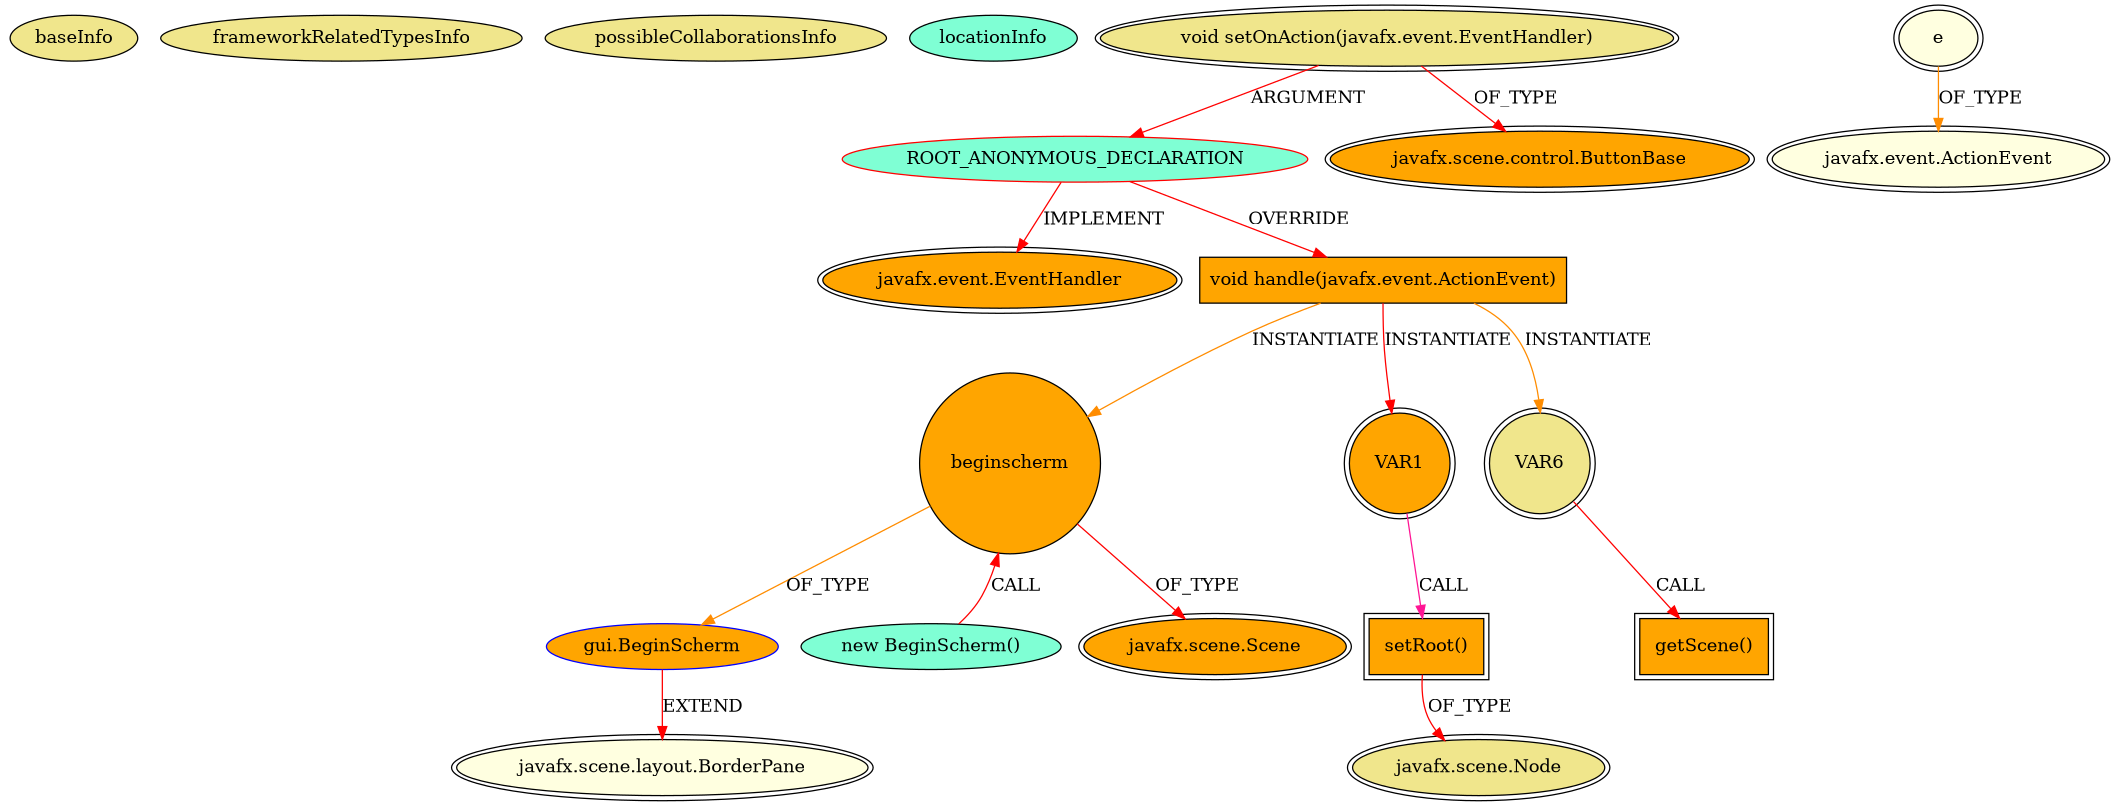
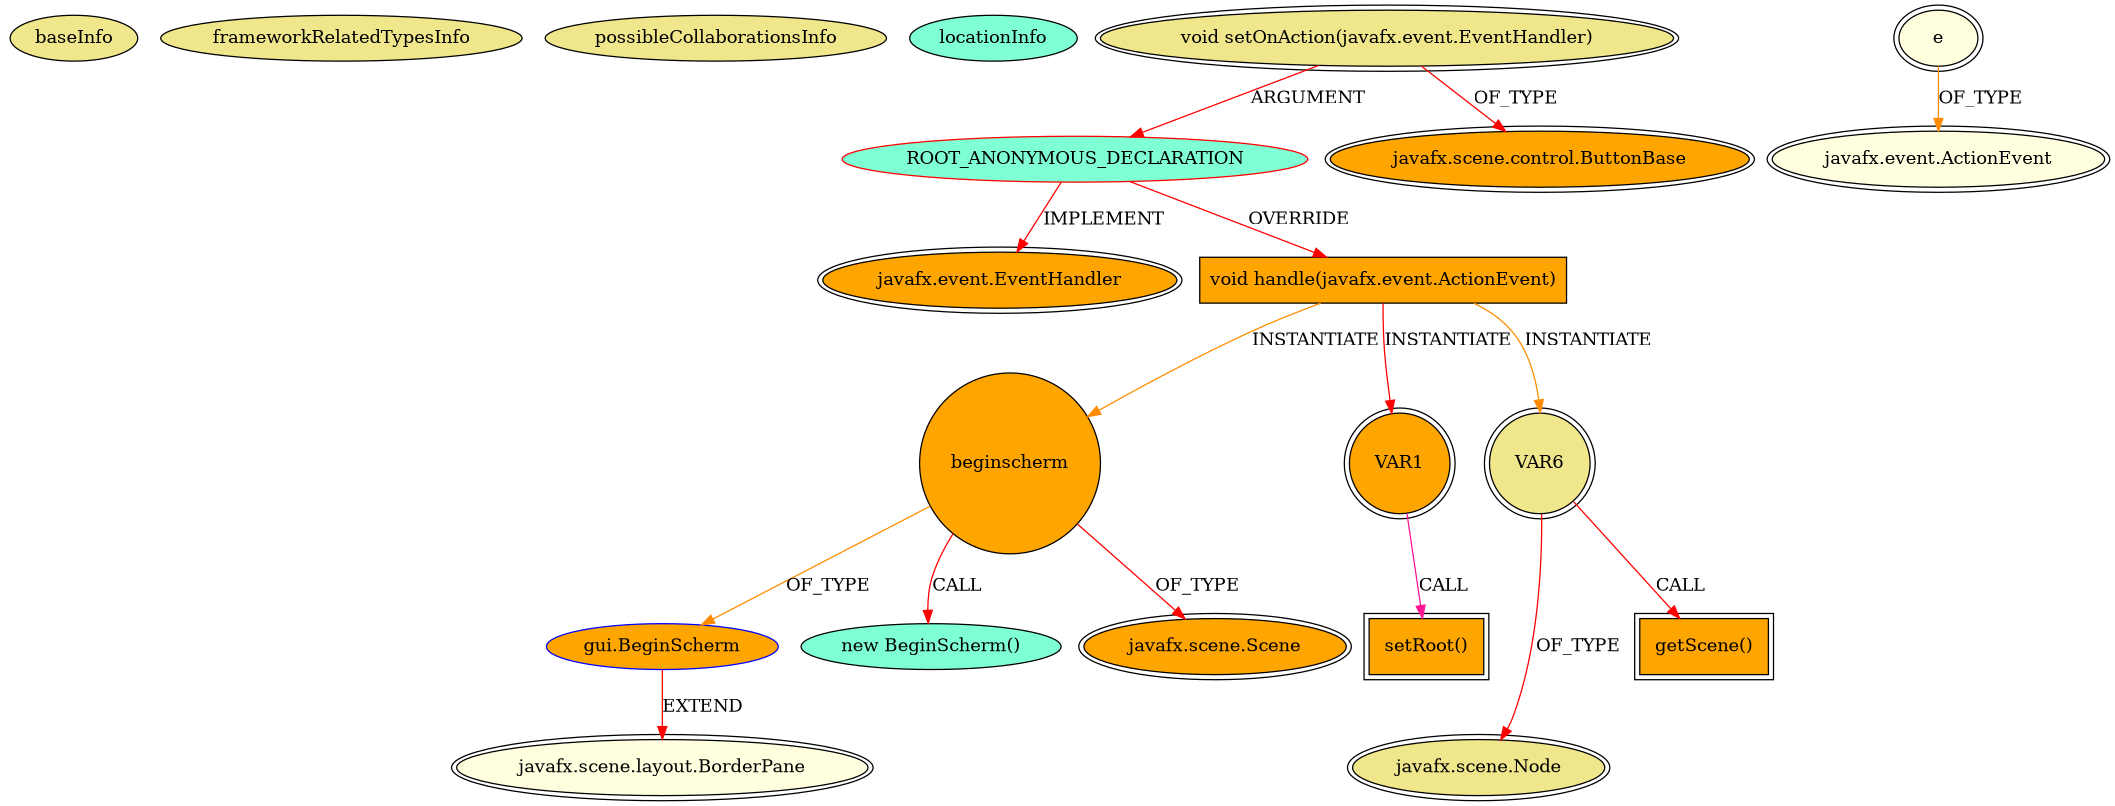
edge "new BeginScherm()" -> "beginscherm": reversed
edge "setRoot()" -> "javafx.scene.Node": now "VAR6" -> "javafx.scene.Node"
